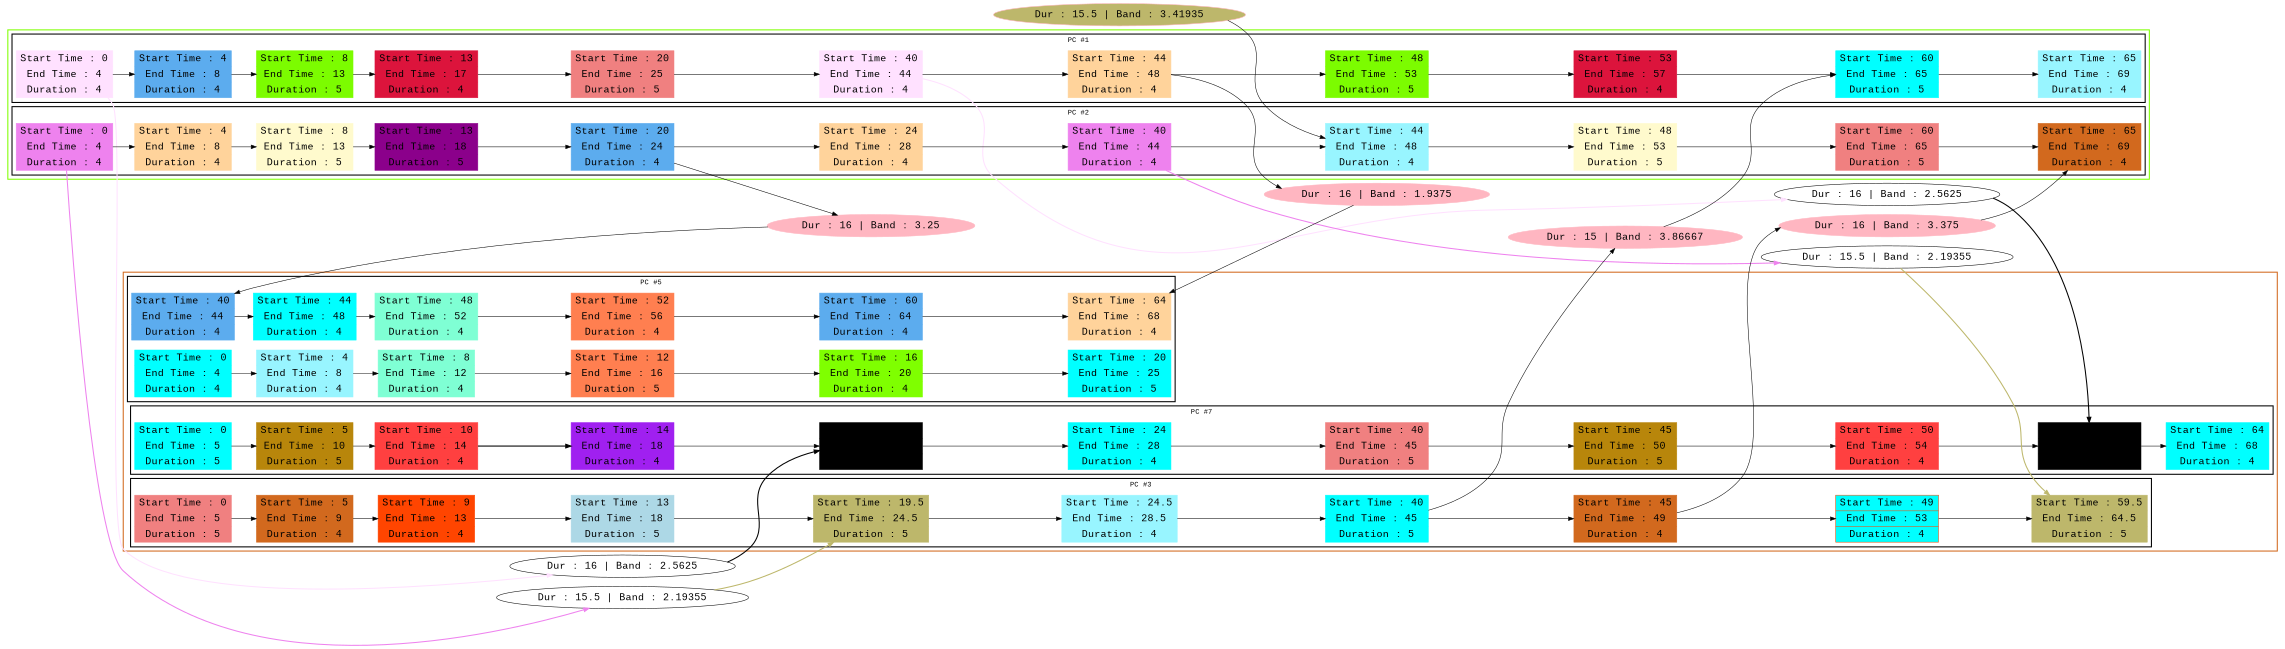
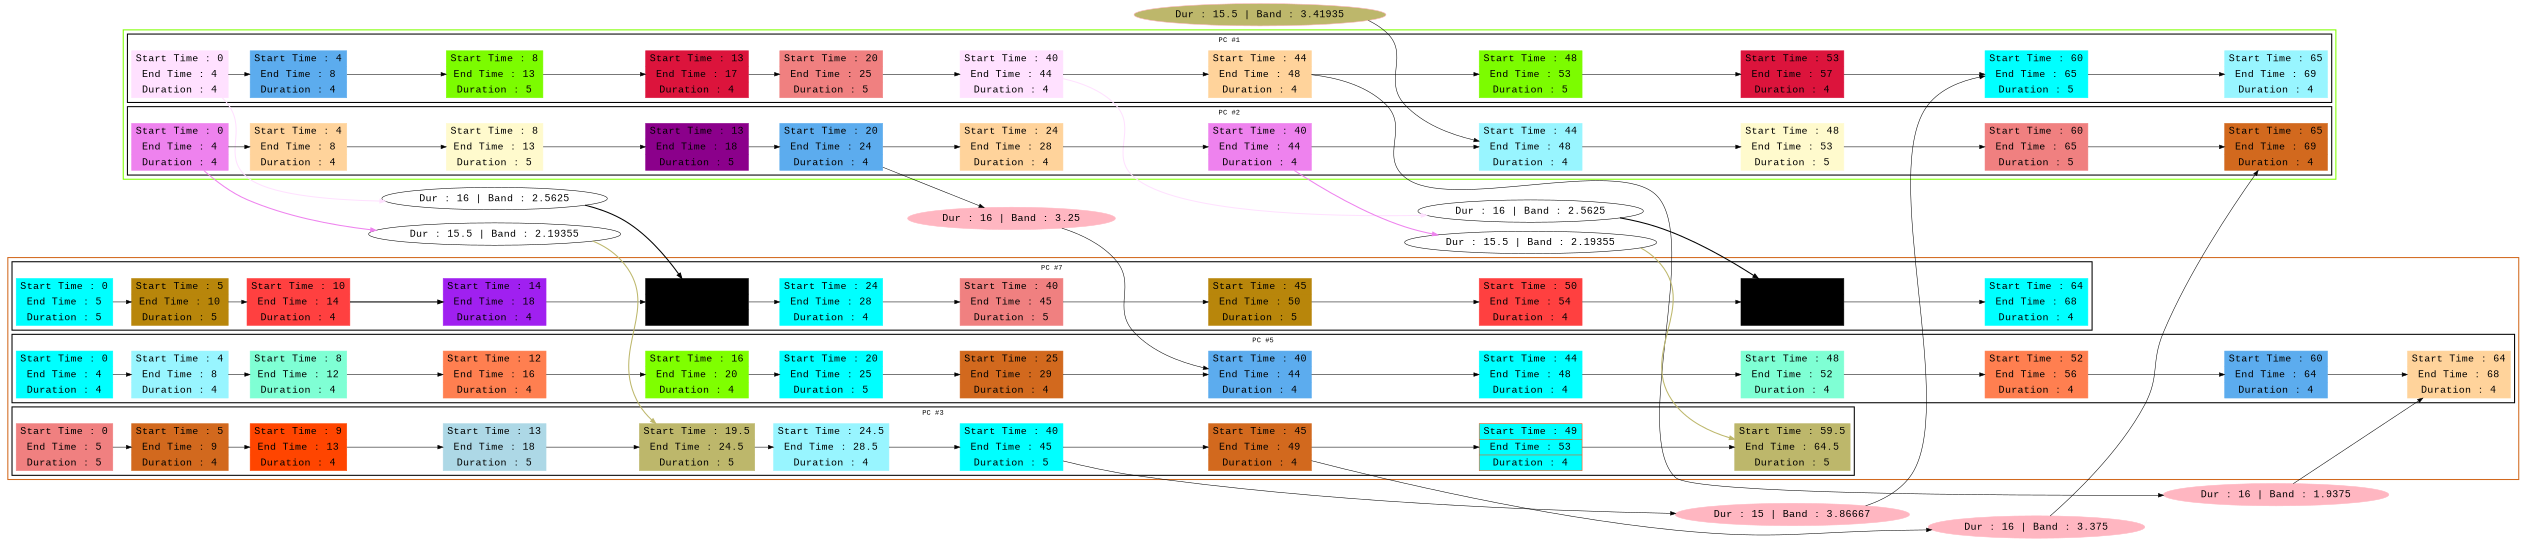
node "Start Time : 25": added
node "Start Time : 12": text "Duration : 5" -> "Duration : 4"
